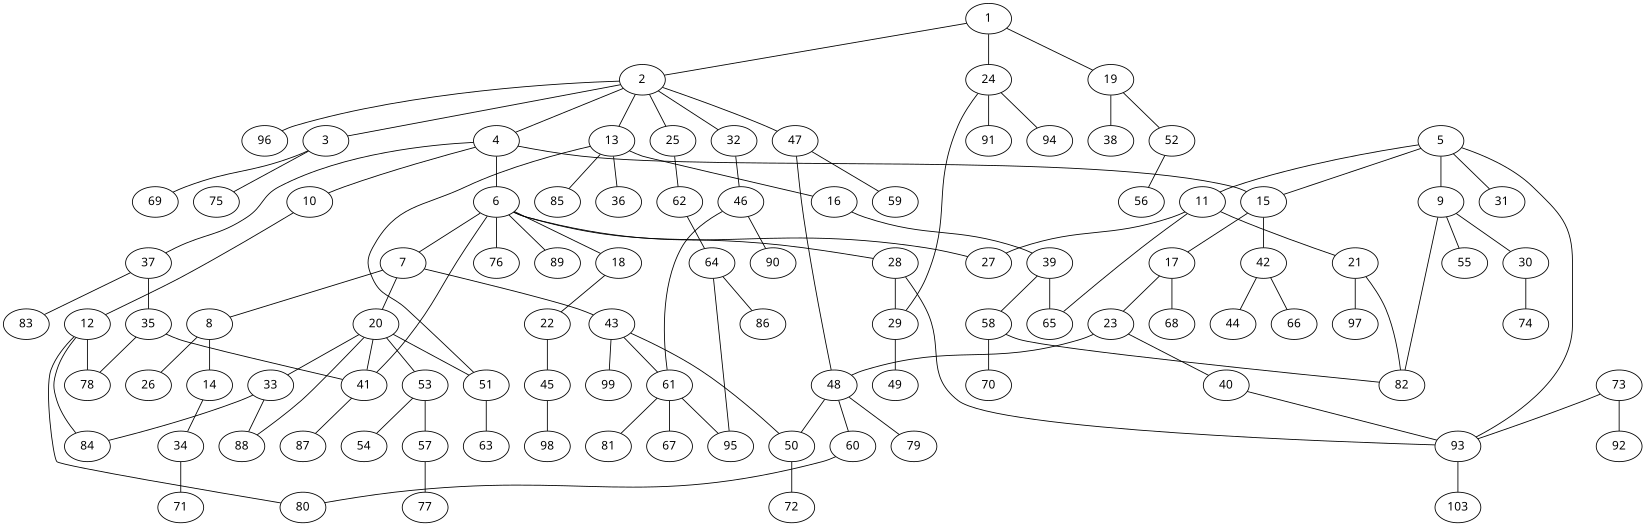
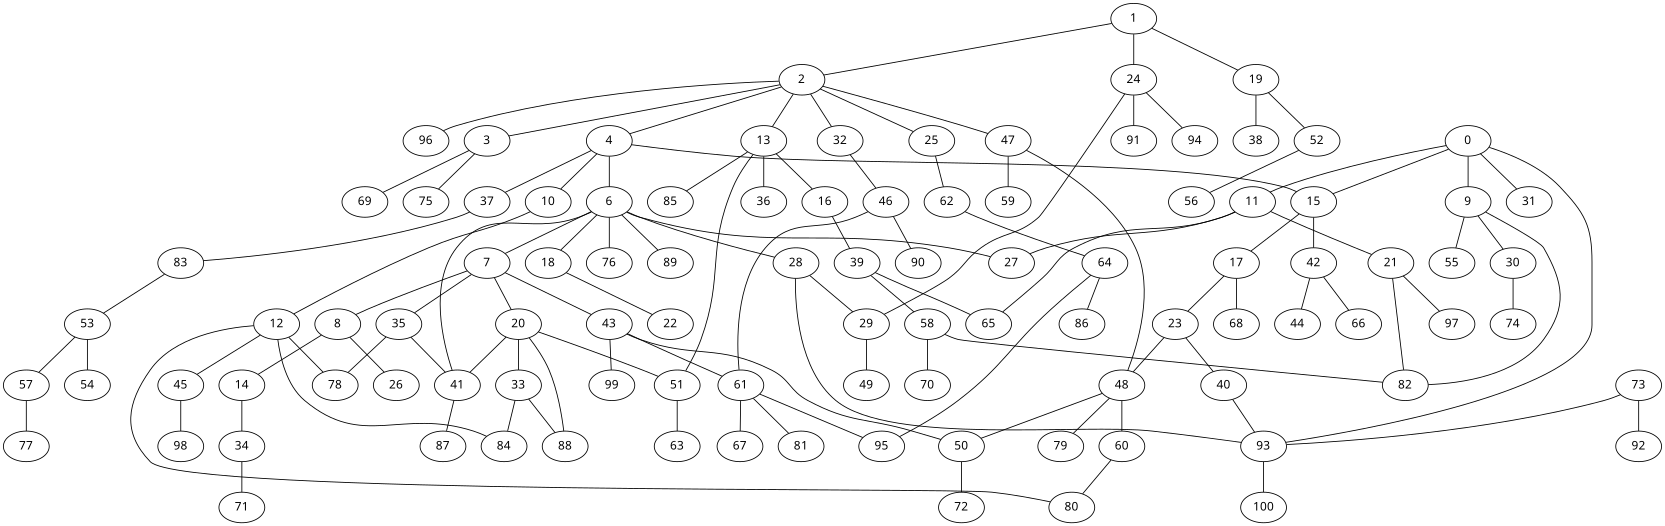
node "5": label "5" -> "0"
edge "37" -- "35": now "7" -- "35"
edge "20" -- "53": now "83" -- "53"
edge "22" -- "45": now "12" -- "45"
node "103": label "103" -> "100"
